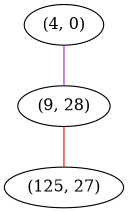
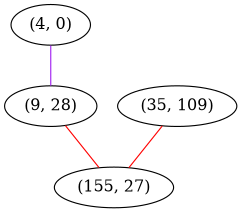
node "(35, 109)": added
node "(125, 27)": label "(125, 27)" -> "(155, 27)"
